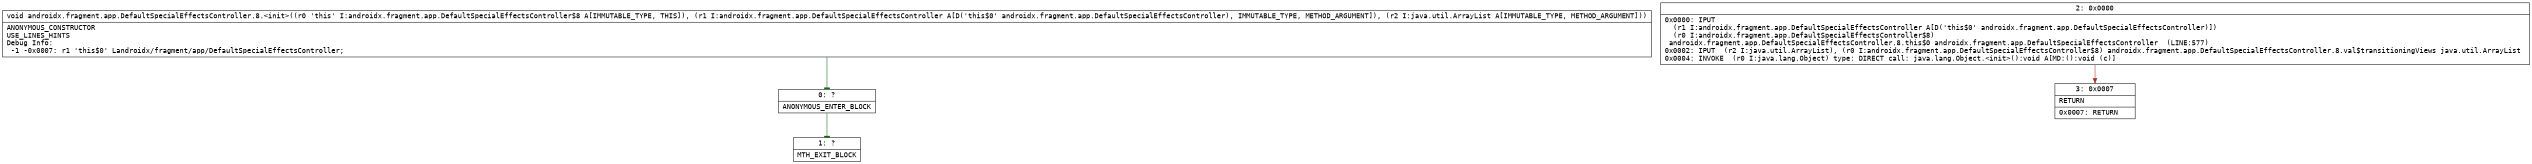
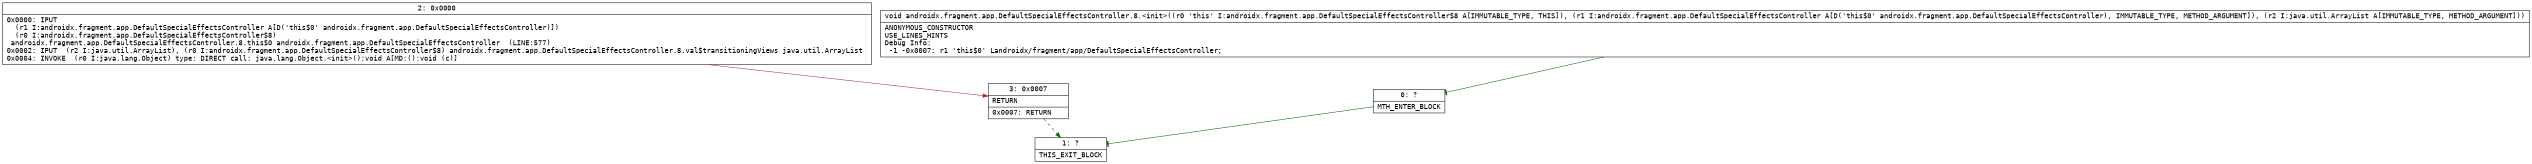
node "0: ?": text "ANONYMOUS_ENTER_BLOCK" -> "MTH_ENTER_BLOCK"
edge "3: 0x0007" -> "1: ?": added
node "1: ?": text "MTH_EXIT_BLOCK" -> "THIS_EXIT_BLOCK"
